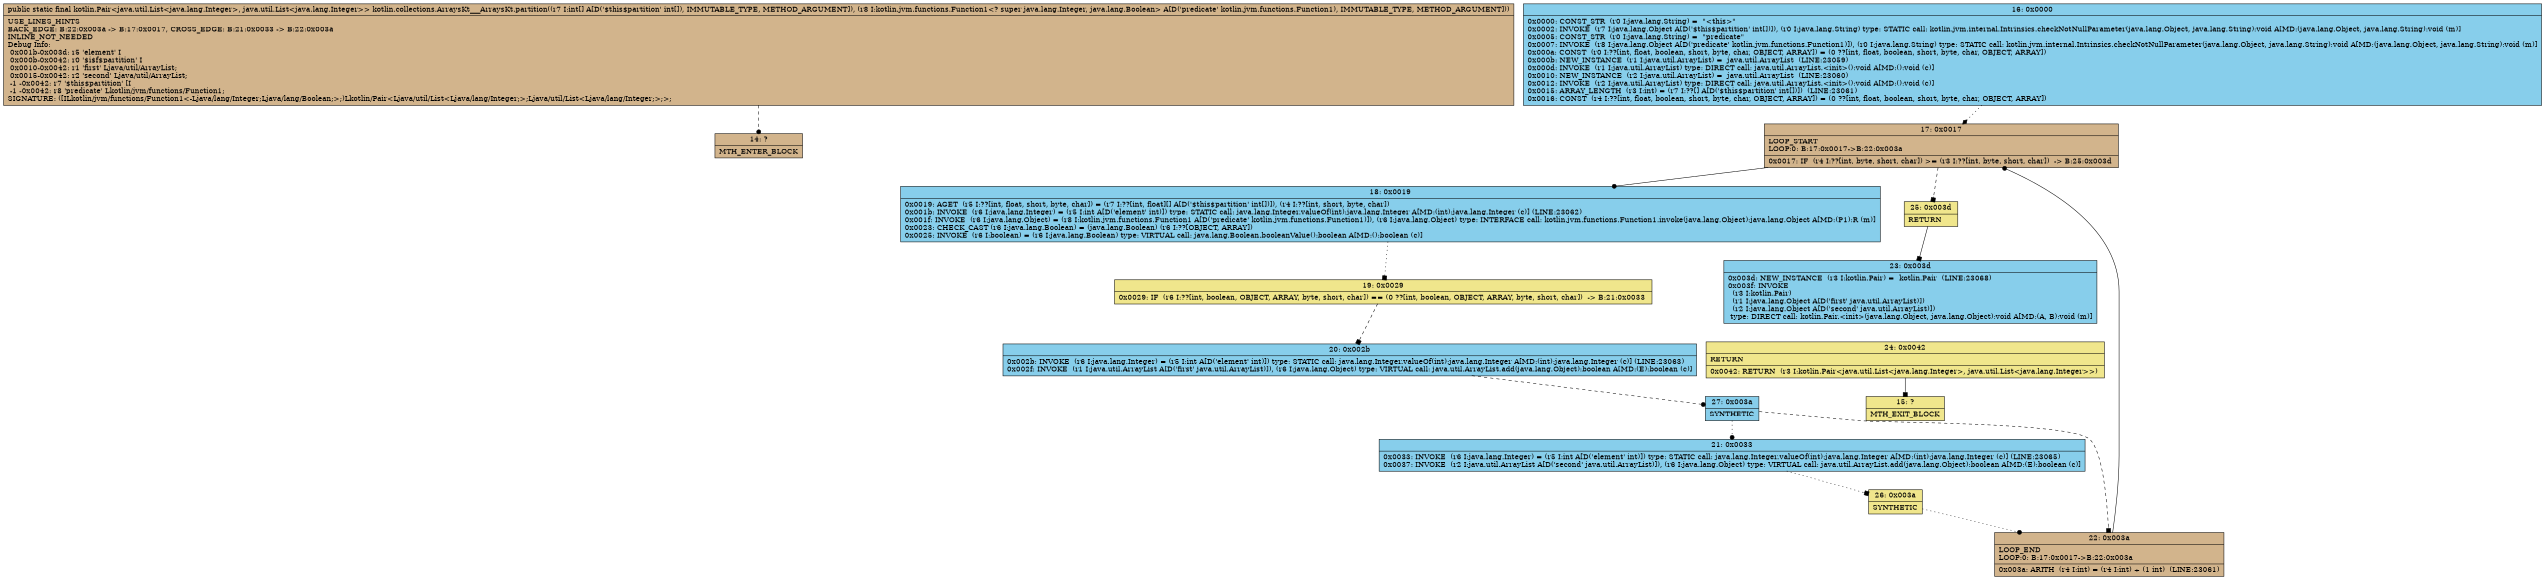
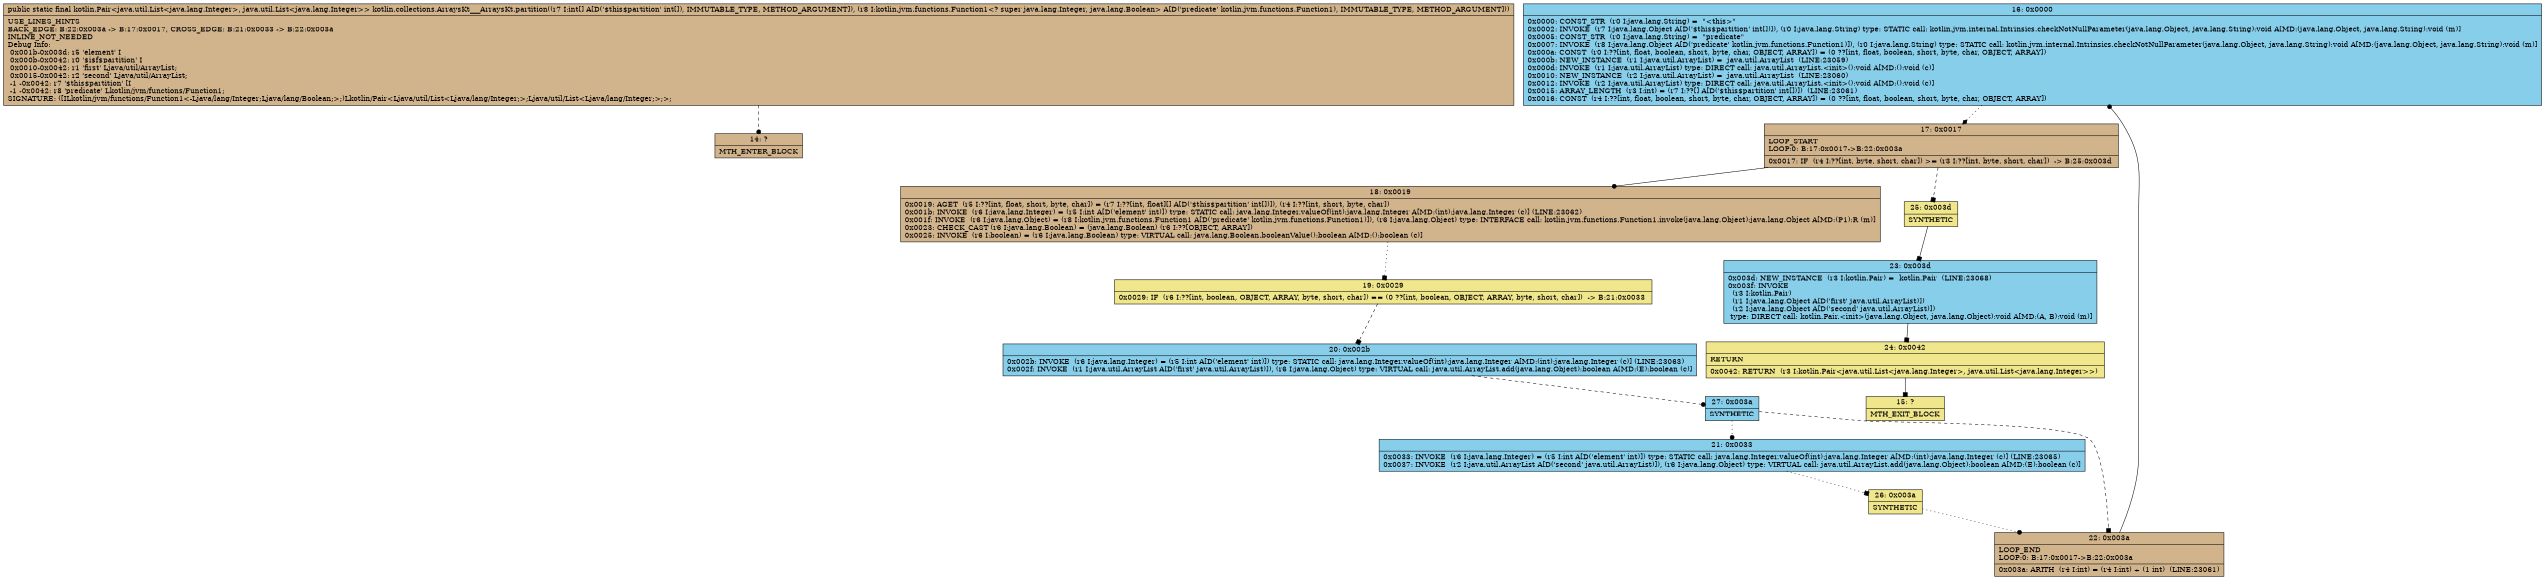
node "18: 0x0019": fillcolor skyblue -> tan
node "25: 0x003d": text "RETURN" -> "SYNTHETIC"
edge "22: 0x003a" -> "17: 0x0017": now "22: 0x003a" -> "16: 0x0000"
edge "23: 0x003d" -> "24: 0x0042": added
